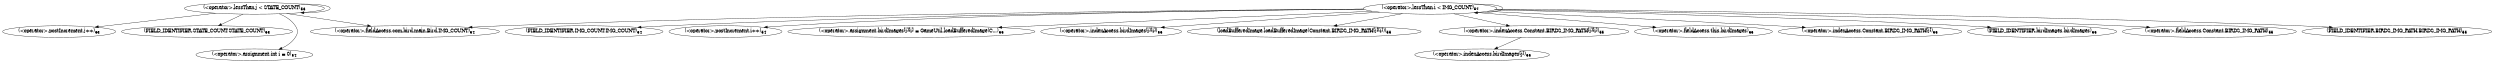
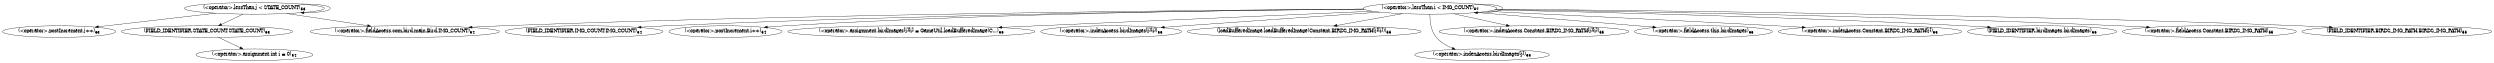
edge "(<operator>.lessThan,j < STATE_COUNT)" -> "(<operator>.assignment,int i = 0)": now "(FIELD_IDENTIFIER,STATE_COUNT,STATE_COUNT)" -> "(<operator>.assignment,int i = 0)"
edge "(<operator>.indexAccess,Constant.BIRDS_IMG_PATH[j][i])" -> "(<operator>.indexAccess,birdImages[j])": now "(<operator>.lessThan,i < IMG_COUNT)" -> "(<operator>.indexAccess,birdImages[j])"
